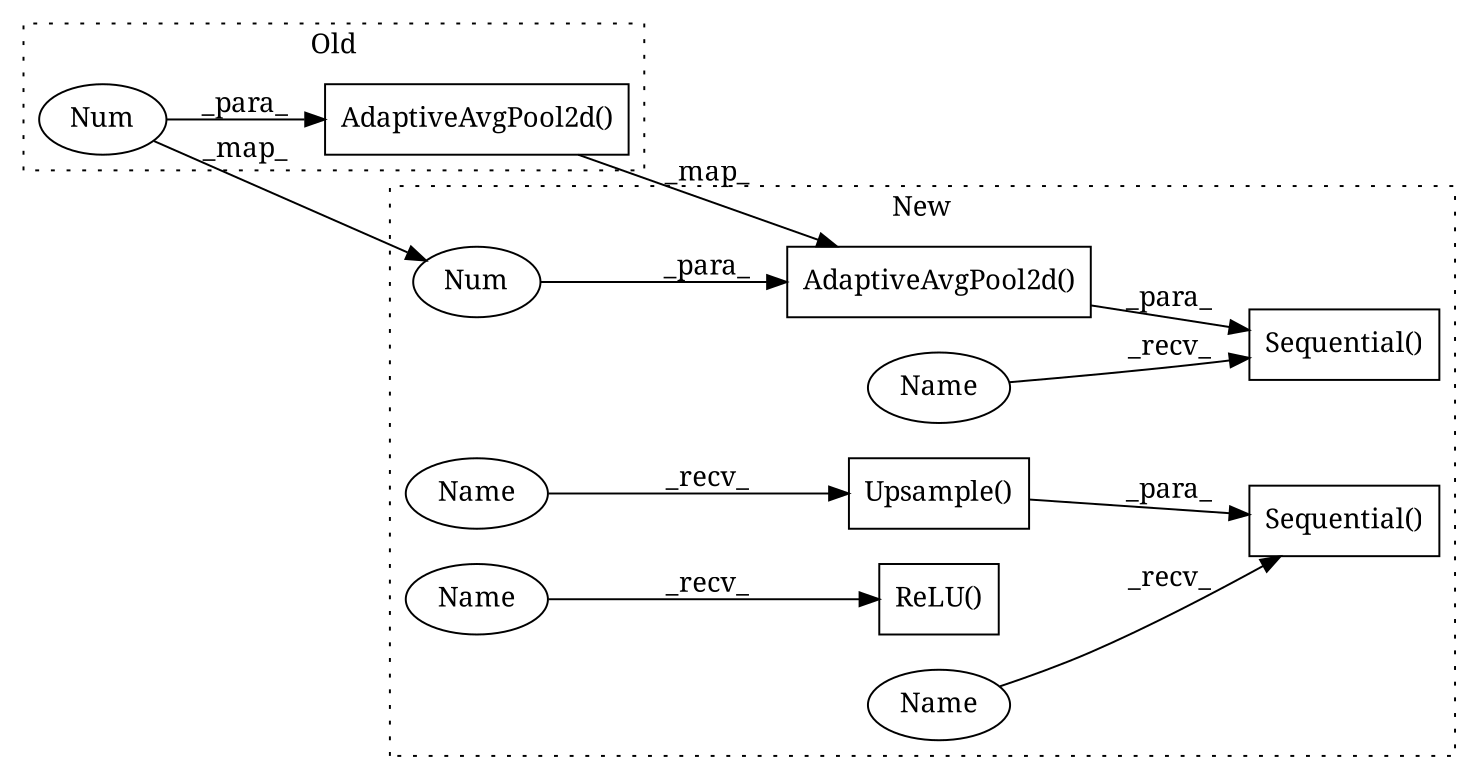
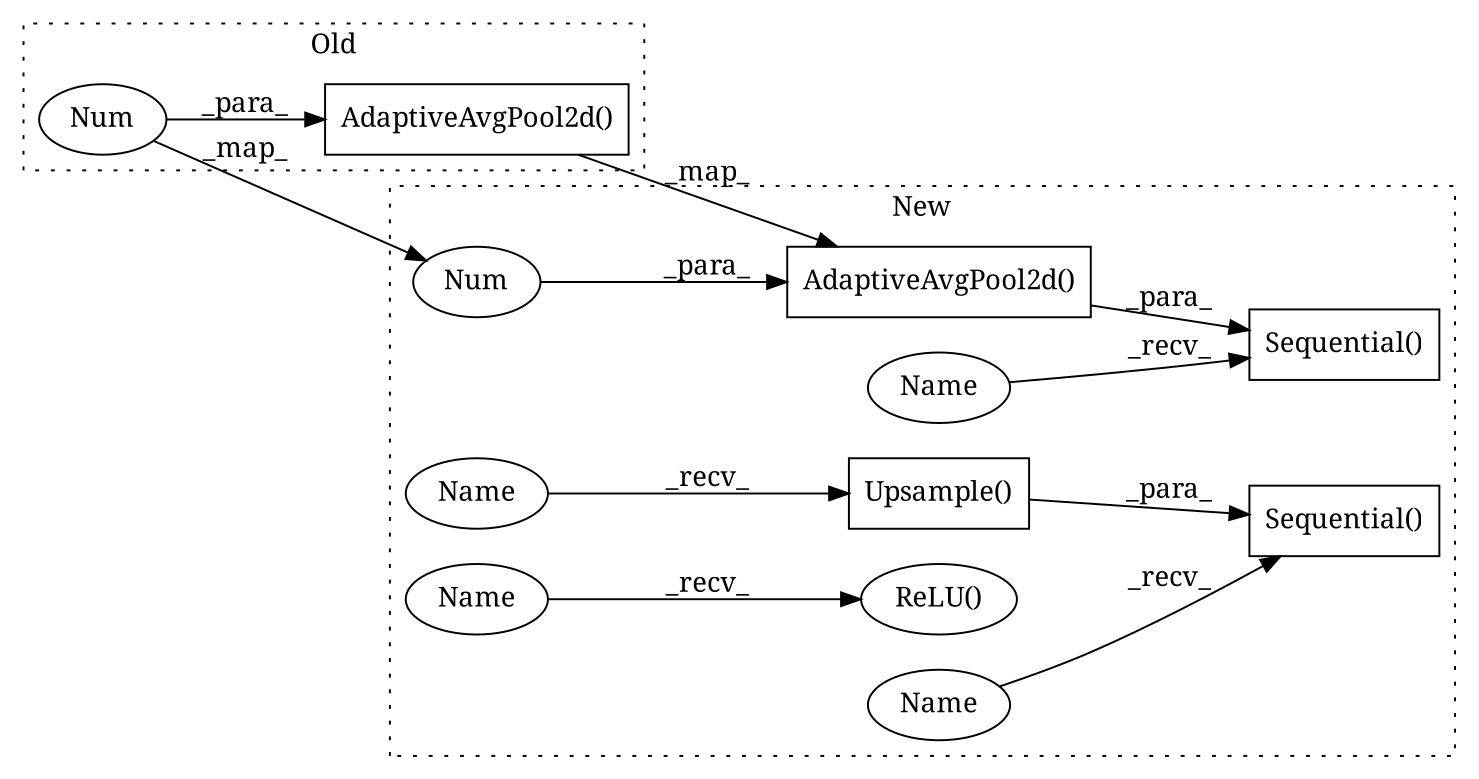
node "ReLU()": shape box -> ellipse
